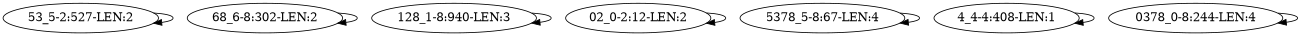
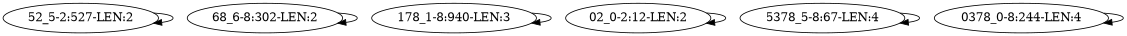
node "53_5-2:527-LEN:2": label "53_5-2:527-LEN:2" -> "52_5-2:527-LEN:2"
node "128_1-8:940-LEN:3": label "128_1-8:940-LEN:3" -> "178_1-8:940-LEN:3"
node "4_4-4:408-LEN:1": removed
